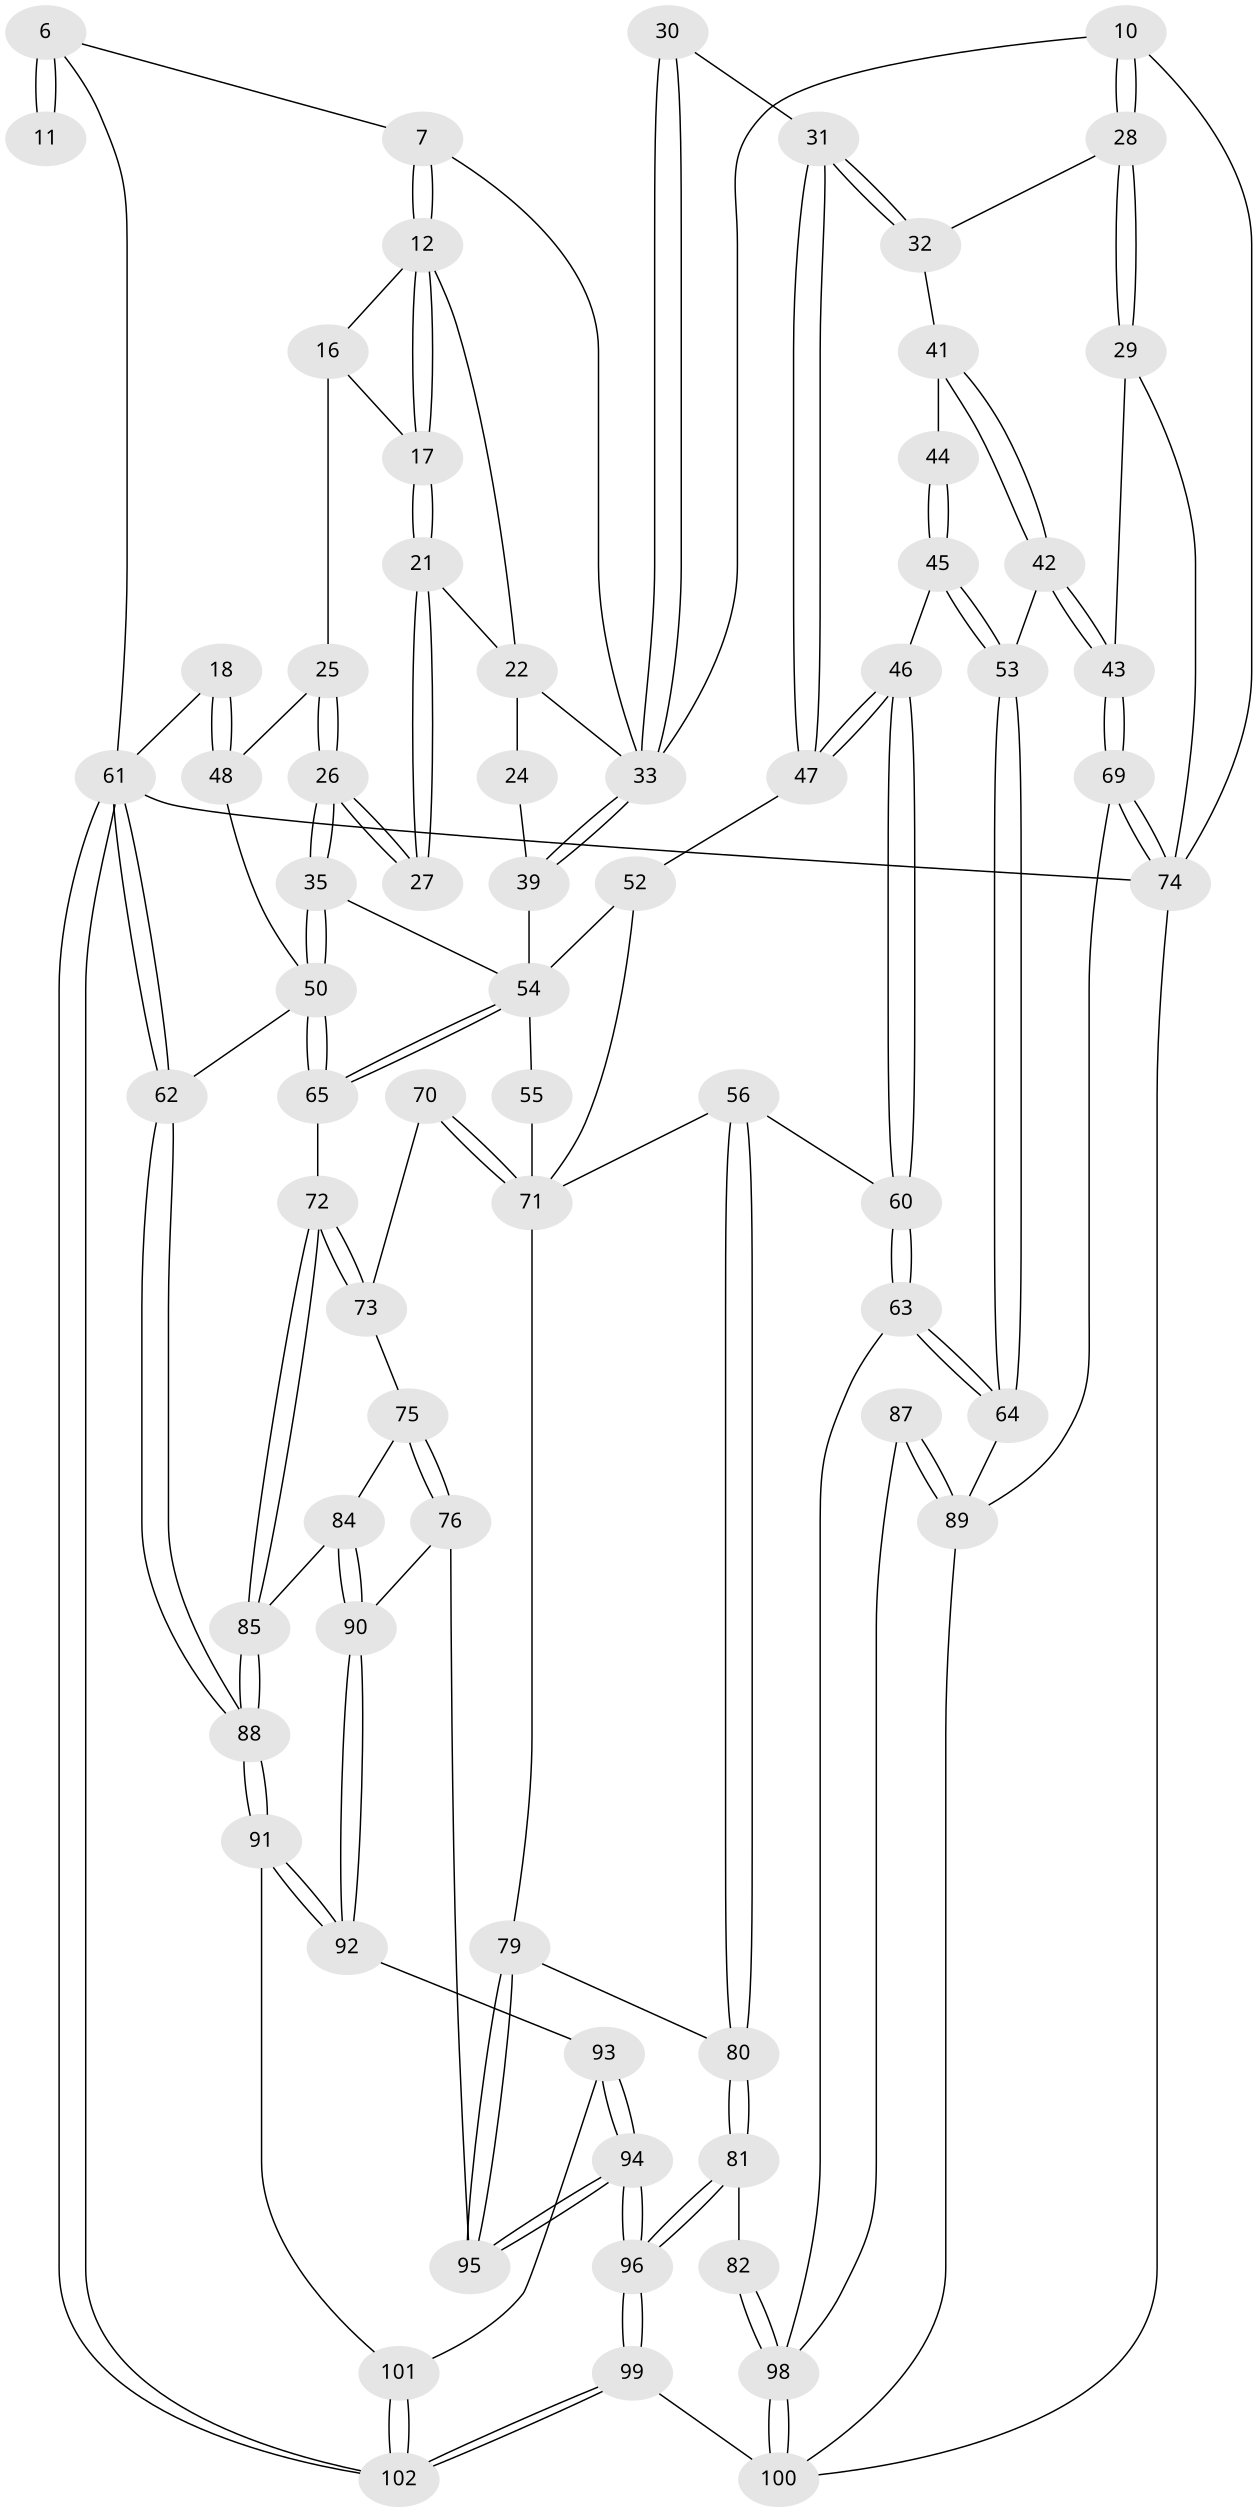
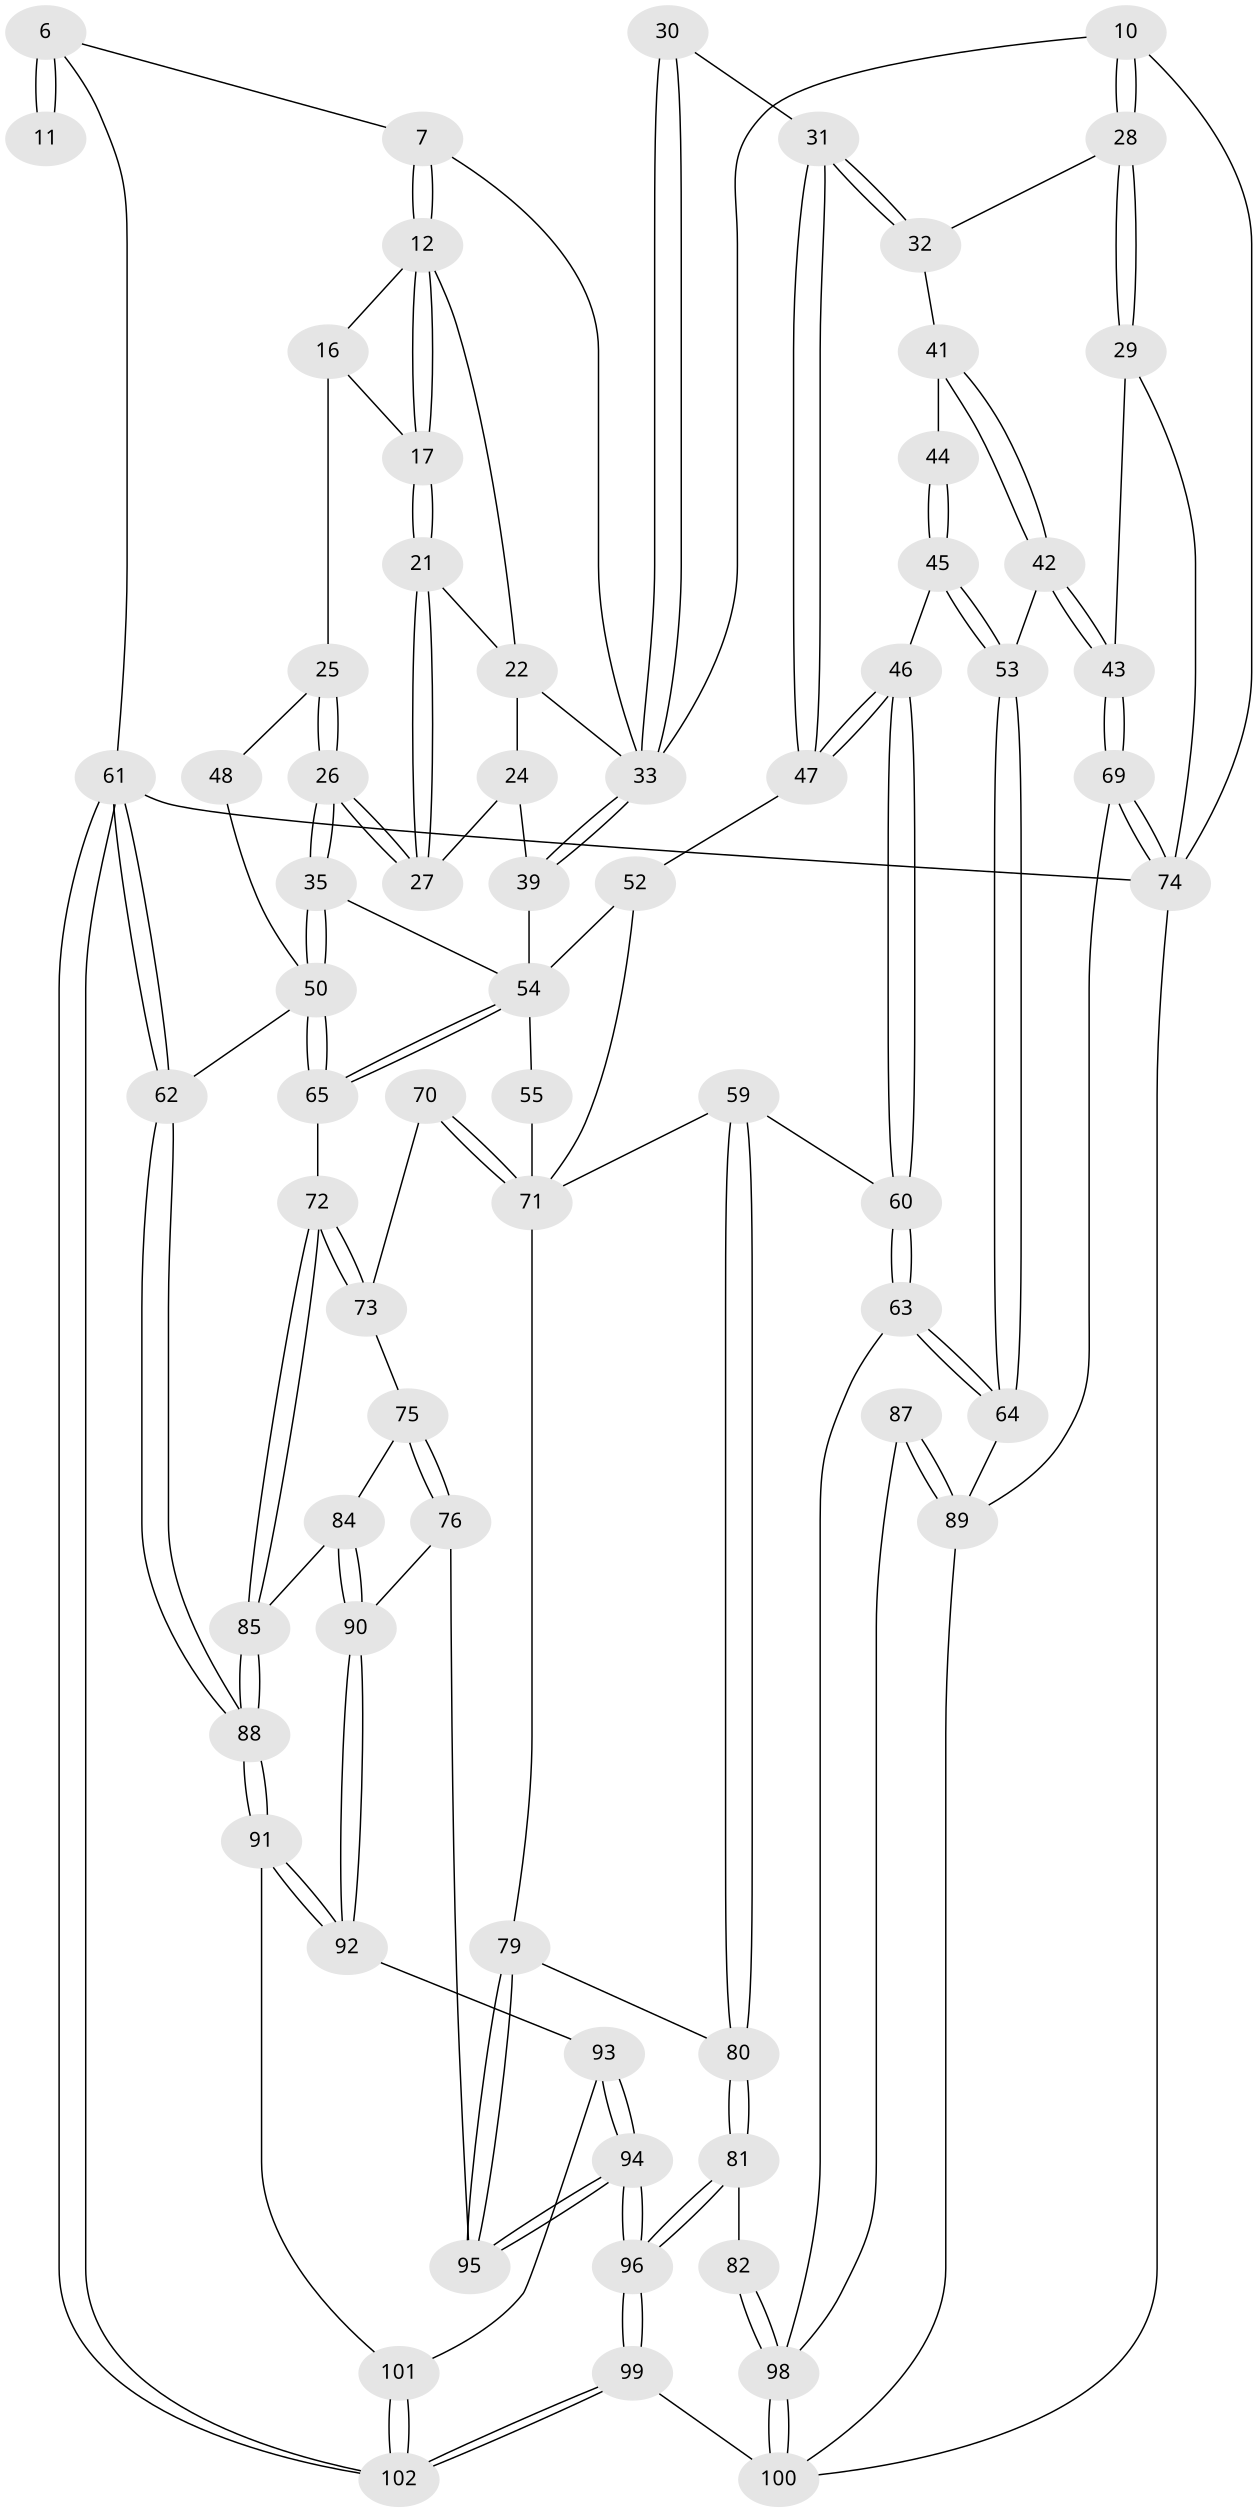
node "18": removed
edge "24" -- "27": added
node "56": label "56" -> "59"
